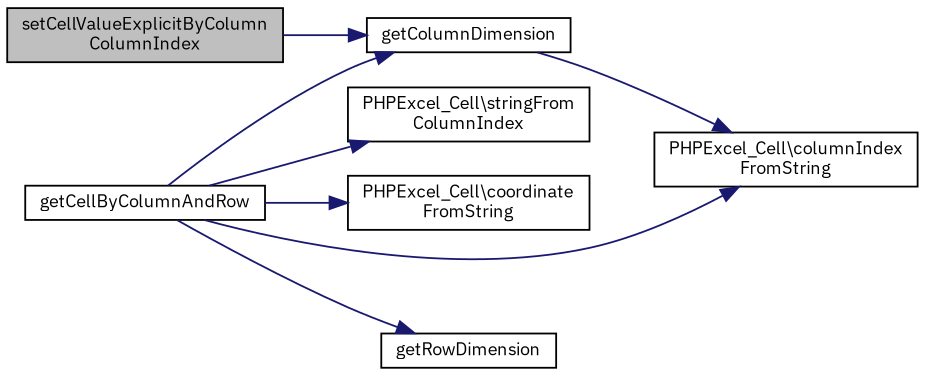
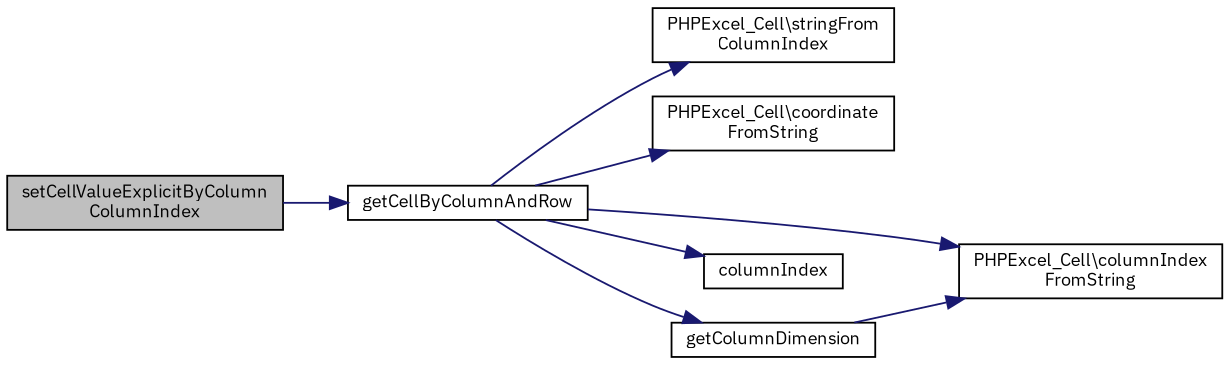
edge "setCellValueExplicitByColumn ColumnIndex" -> "getColumnDimension": now "setCellValueExplicitByColumn ColumnIndex" -> "getCellByColumnAndRow"
node "getRowDimension": label "getRowDimension" -> "columnIndex"
